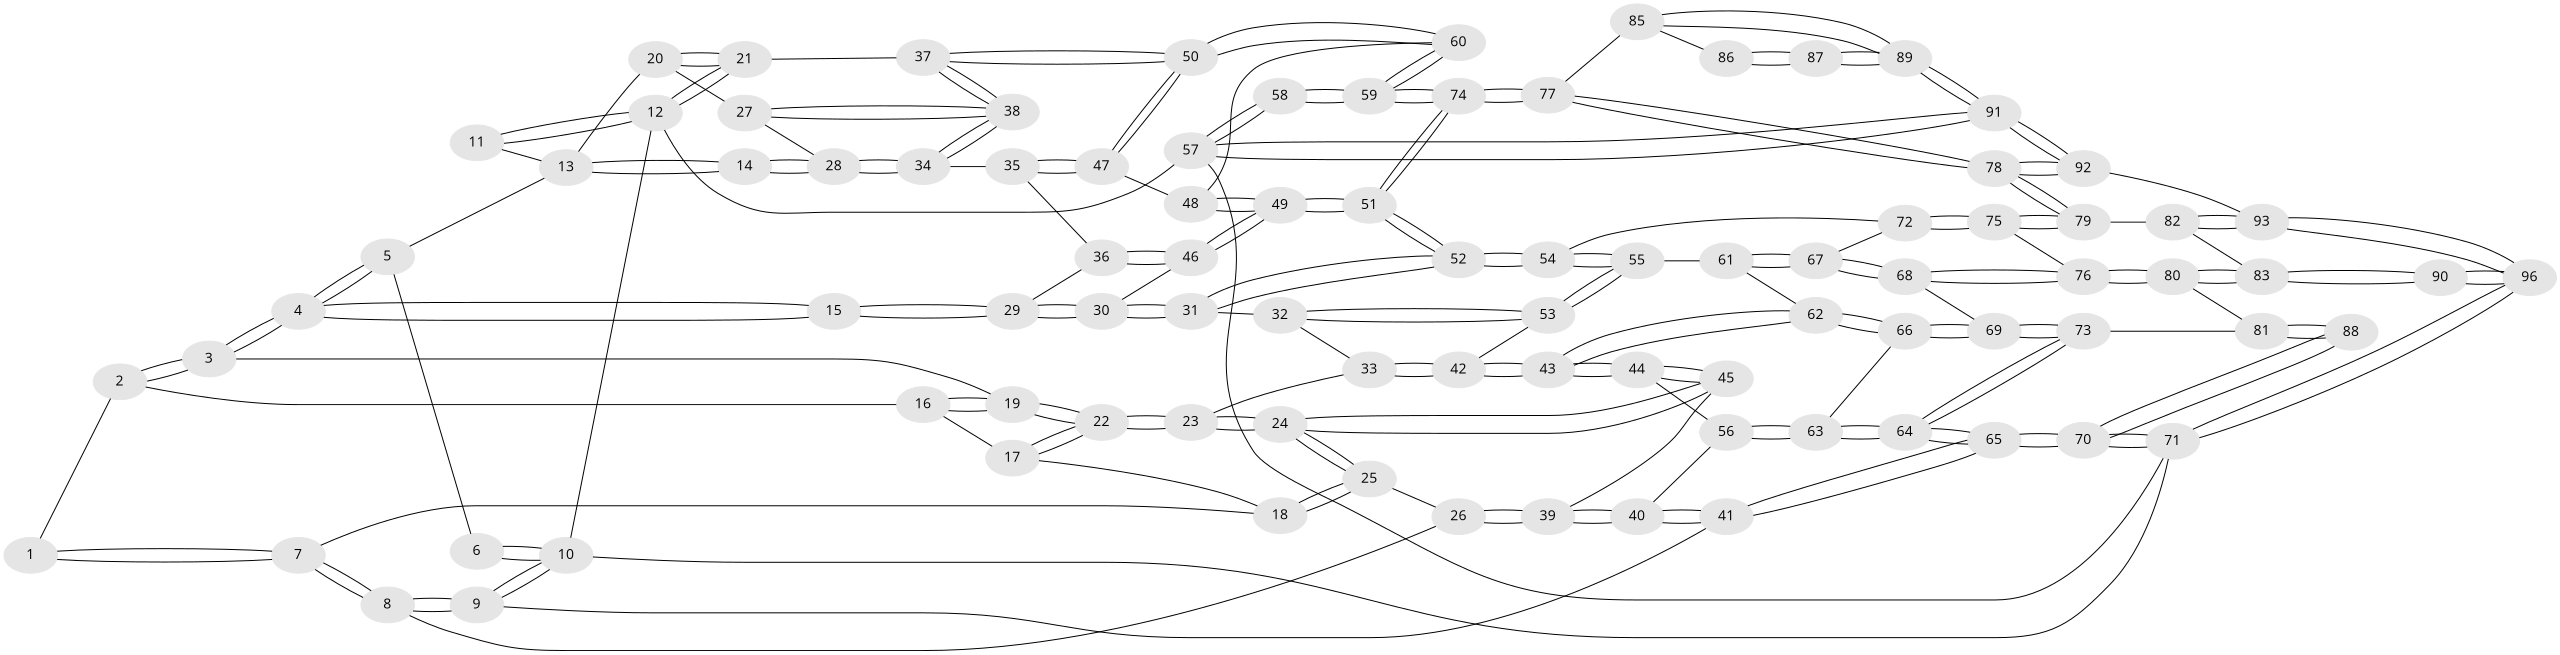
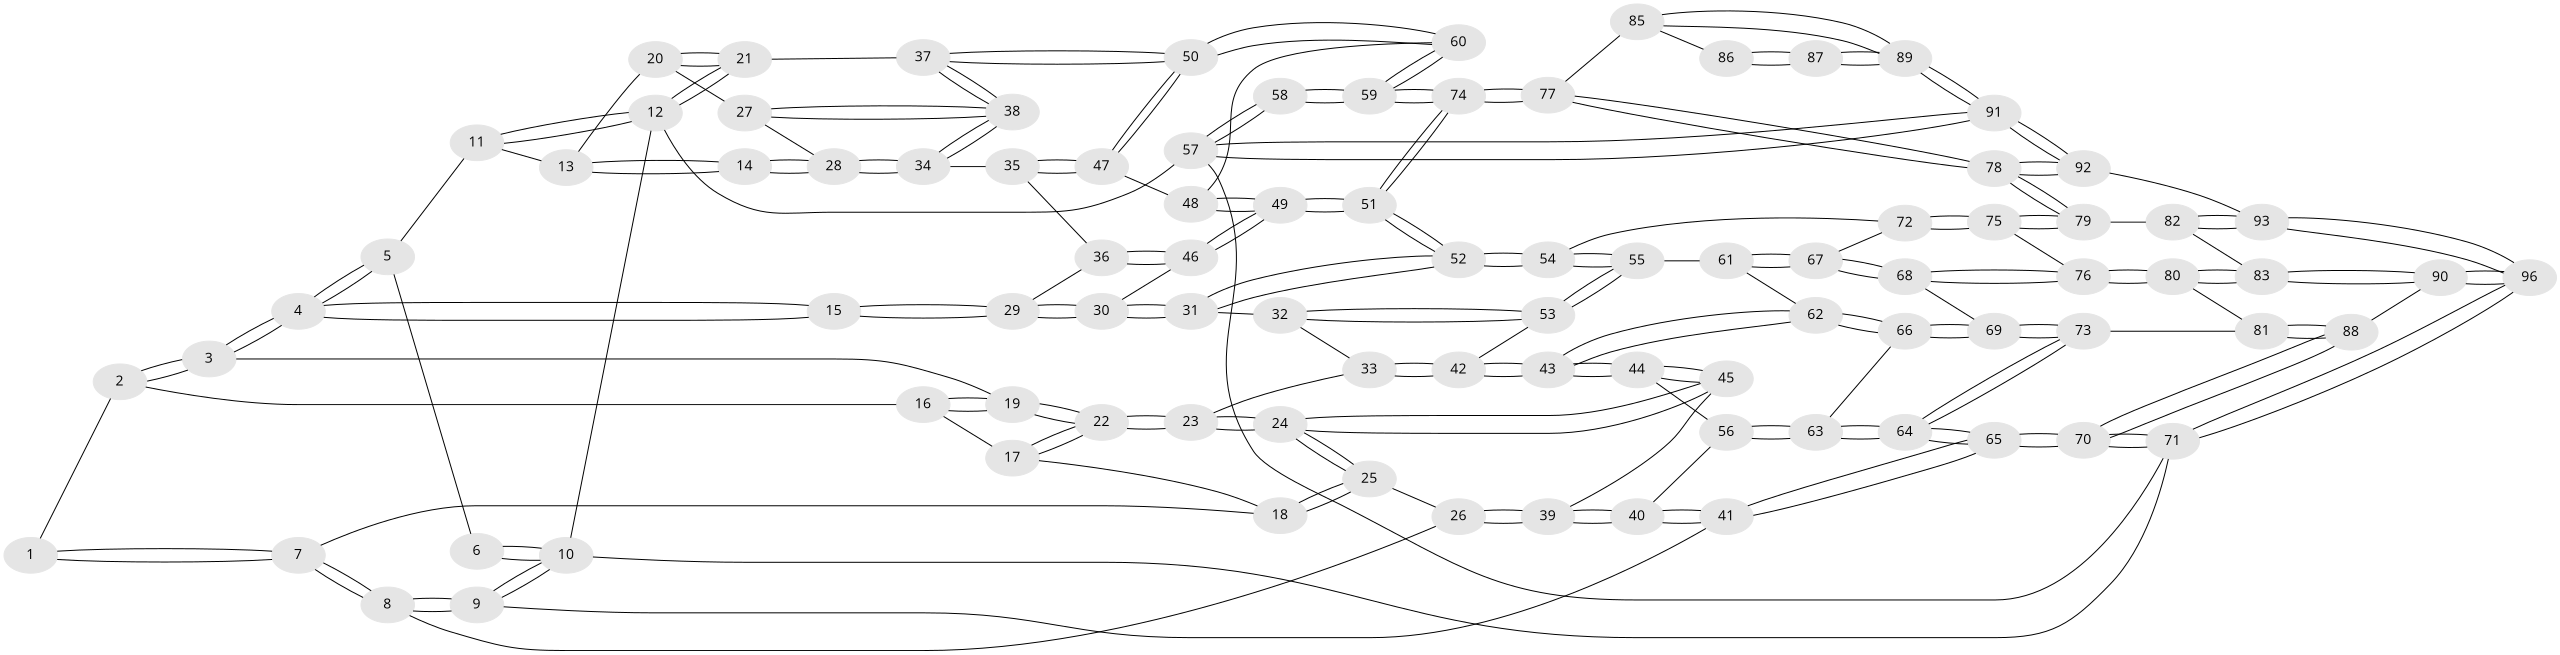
edge "13" -- "5": now "11" -- "5"
edge "90" -- "88": added
